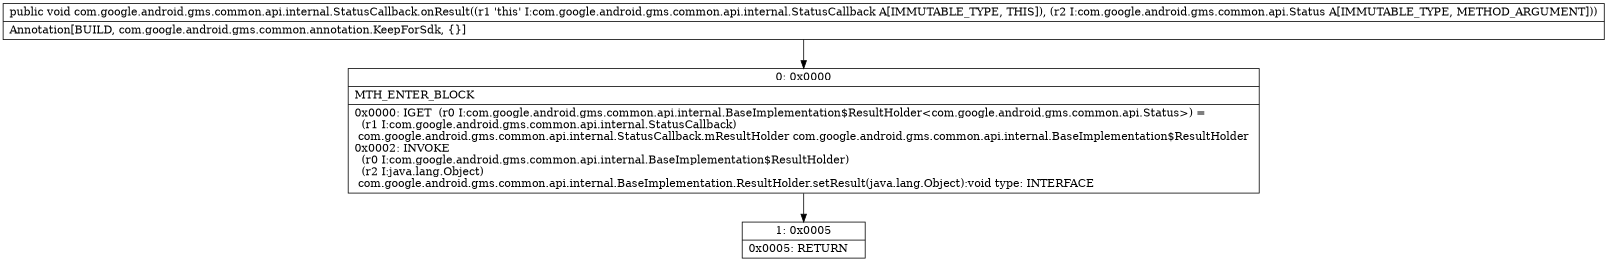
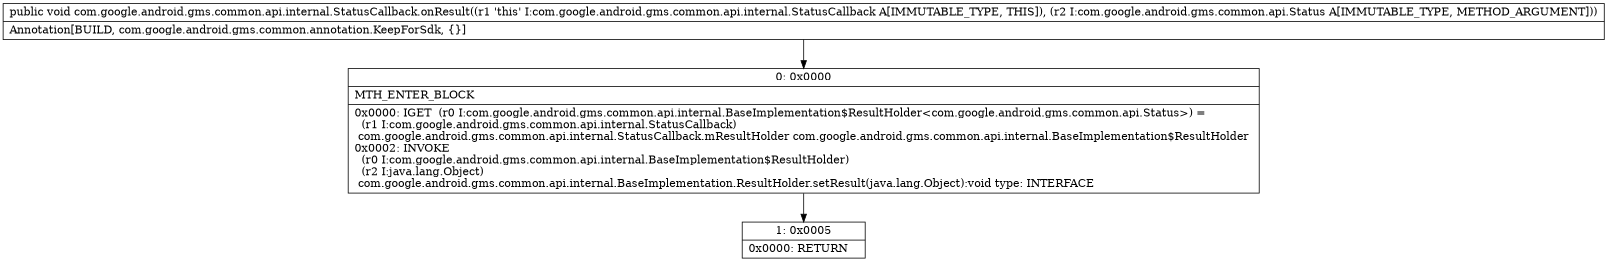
node "1: 0x0005": text "0x0005: RETURN" -> "0x0000: RETURN"
